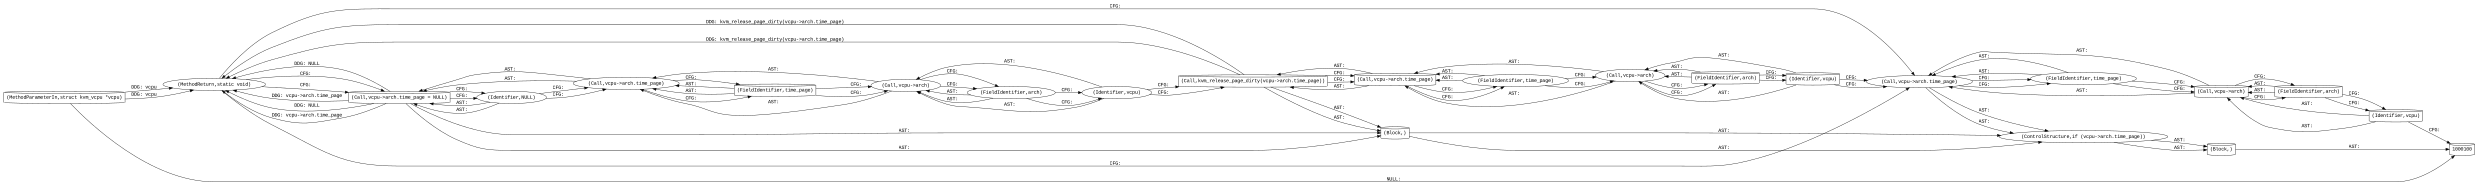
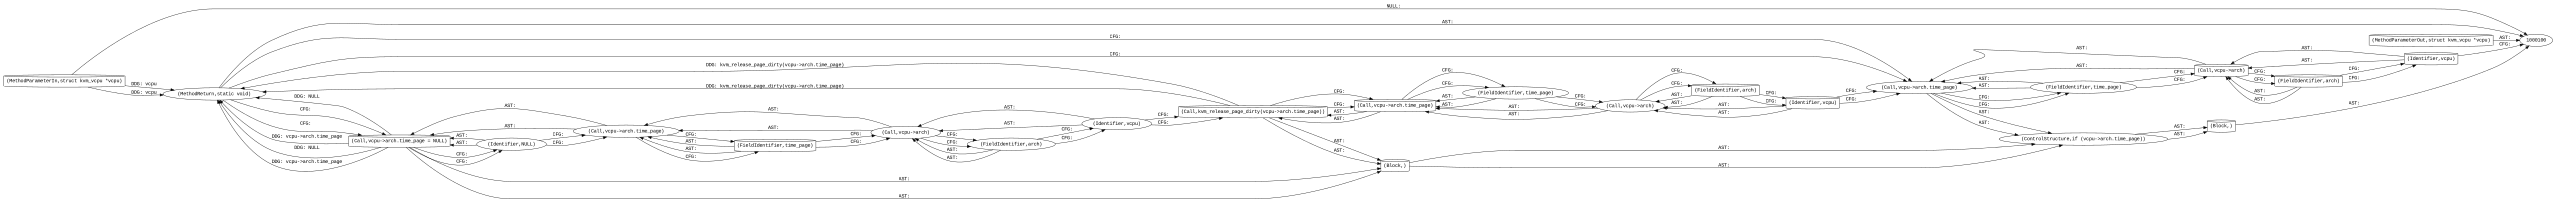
edge "(MethodReturn,static void)" -> "1000100": added, label "AST:"
node "(MethodParameterOut,struct kvm_vcpu *vcpu)": added
node "1000100": shape cylinder -> ellipse
